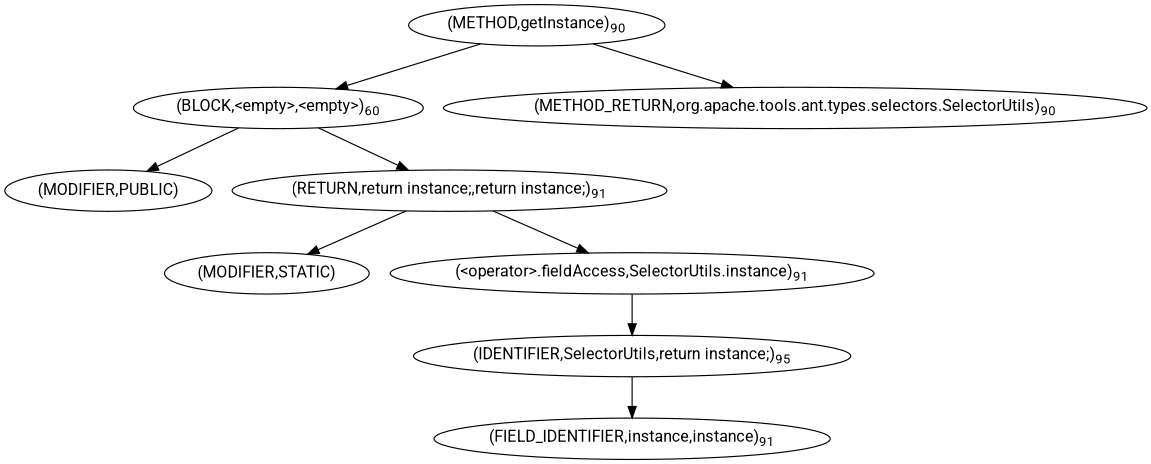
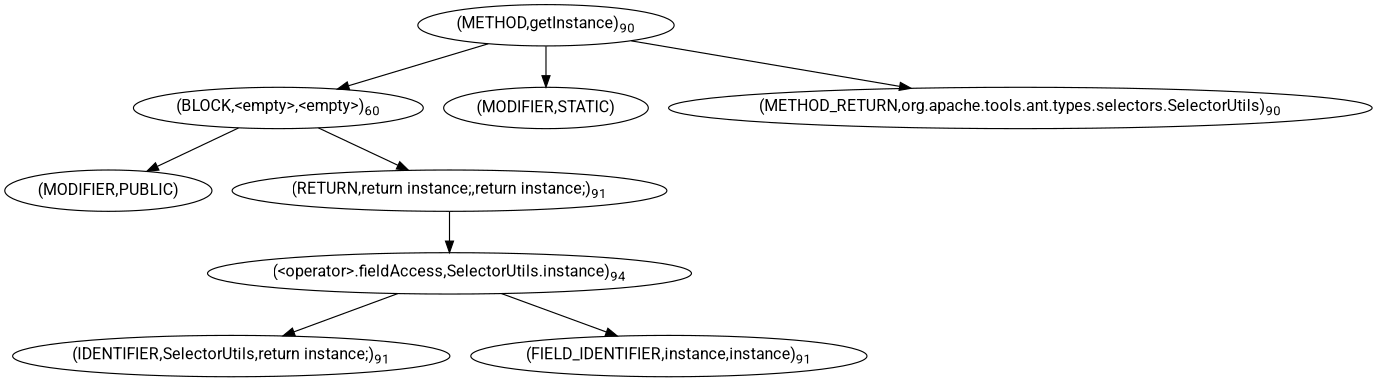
edge "(RETURN,return instance;,return instance;)" -> "(MODIFIER,STATIC)": now "(METHOD,getInstance)" -> "(MODIFIER,STATIC)"
node "(<operator>.fieldAccess,SelectorUtils.instance)": text "91" -> "94"
node "(IDENTIFIER,SelectorUtils,return instance;)": text "95" -> "91"
edge "(IDENTIFIER,SelectorUtils,return instance;)" -> "(FIELD_IDENTIFIER,instance,instance)": now "(<operator>.fieldAccess,SelectorUtils.instance)" -> "(FIELD_IDENTIFIER,instance,instance)"
